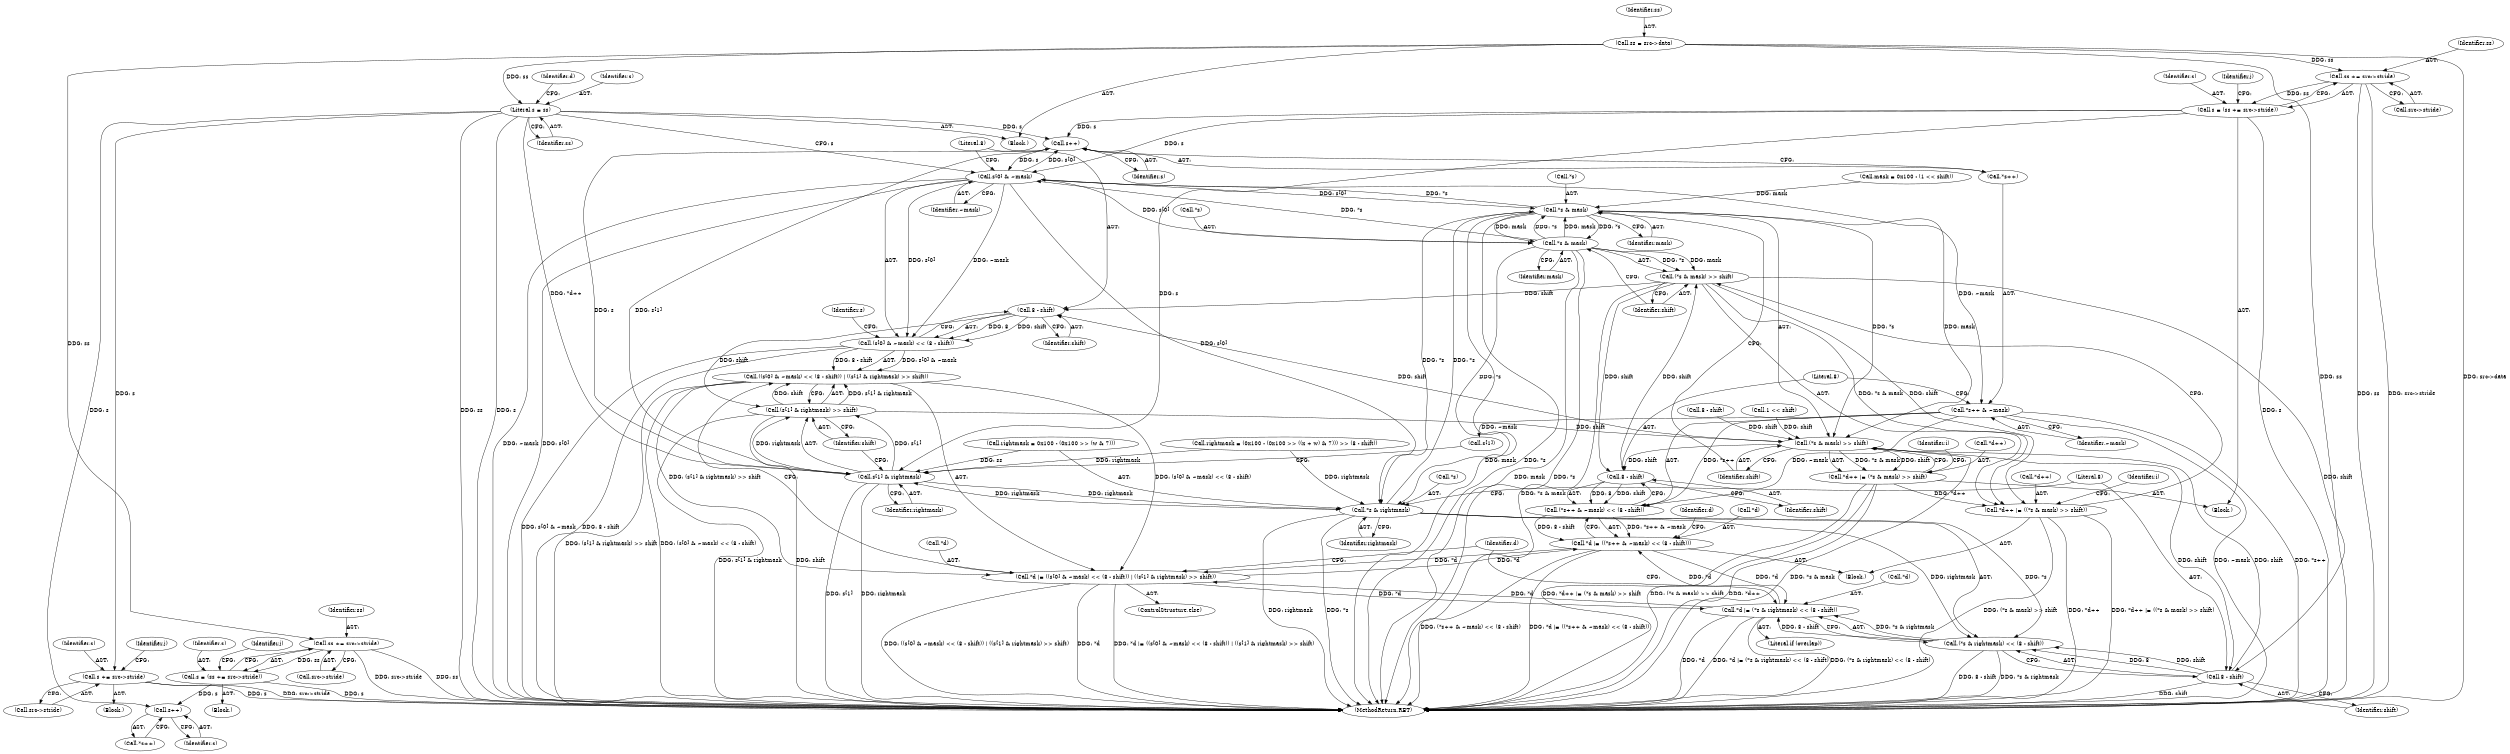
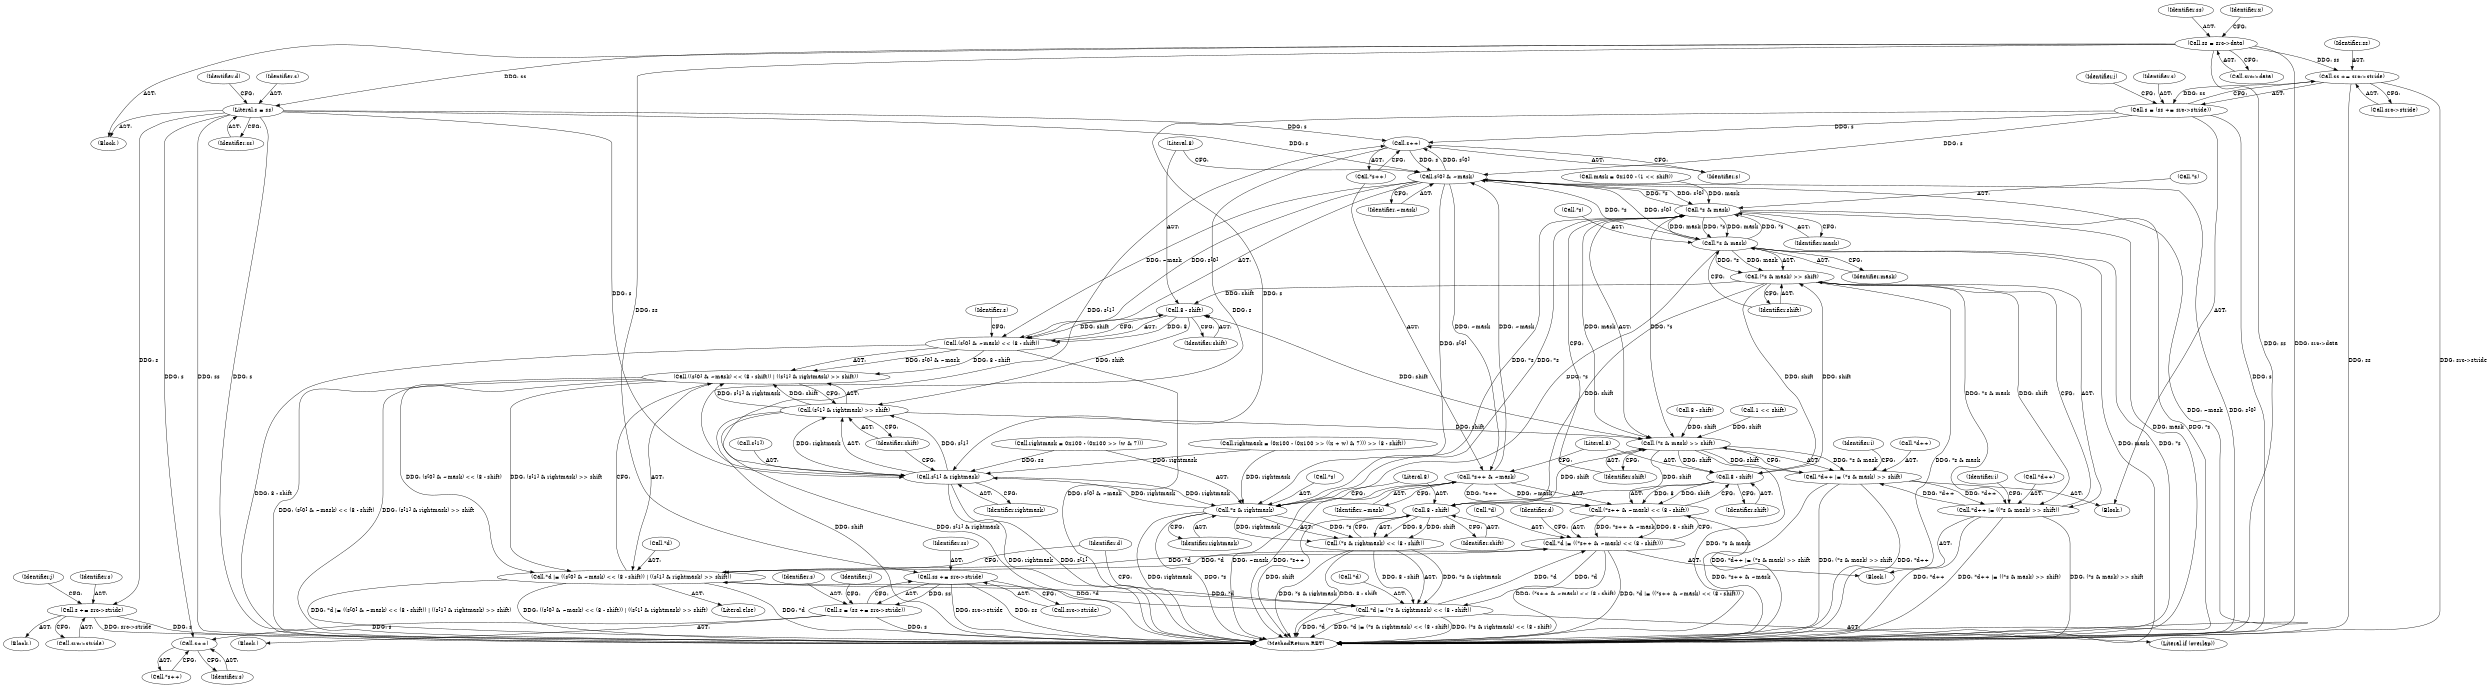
node "(Identifier,x)": added
node "(Call,src->data)": added
edge "(Literal,s = ss)" -> "(Call,s[0] & ~mask)": label "CFG: s" -> "DDG: s"
edge "(Literal,s = ss)" -> "(Call,s[1] & rightmask)": label "DDG: *d++" -> "DDG: s"
edge "(Call,*s++ & ~mask)" -> "(Call,s[1])": now "(Call,*s++ & ~mask)" -> "(Call,s[0] & ~mask)"
edge "(Call,s[1])" -> "(Call,s[1] & rightmask)": label "CFG: " -> "AST: "
edge "(Call,*d++ |= ((*s & mask) >> shift))" -> "(Call,*d++ |= (*s & mask) >> shift)": added, label "DDG: *d++"
node "(ControlStructure,else)": label "(ControlStructure,else)" -> "(Literal,else)"
edge "(Call,(*s++ & ~mask) << (8 - shift))" -> "(MethodReturn,RET)": added, label "DDG: *s++ & ~mask"
edge "(Call,*d |= (*s & rightmask) << (8 - shift))" -> "(Call,(*s & rightmask) << (8 - shift))": removed, label "CFG:"
